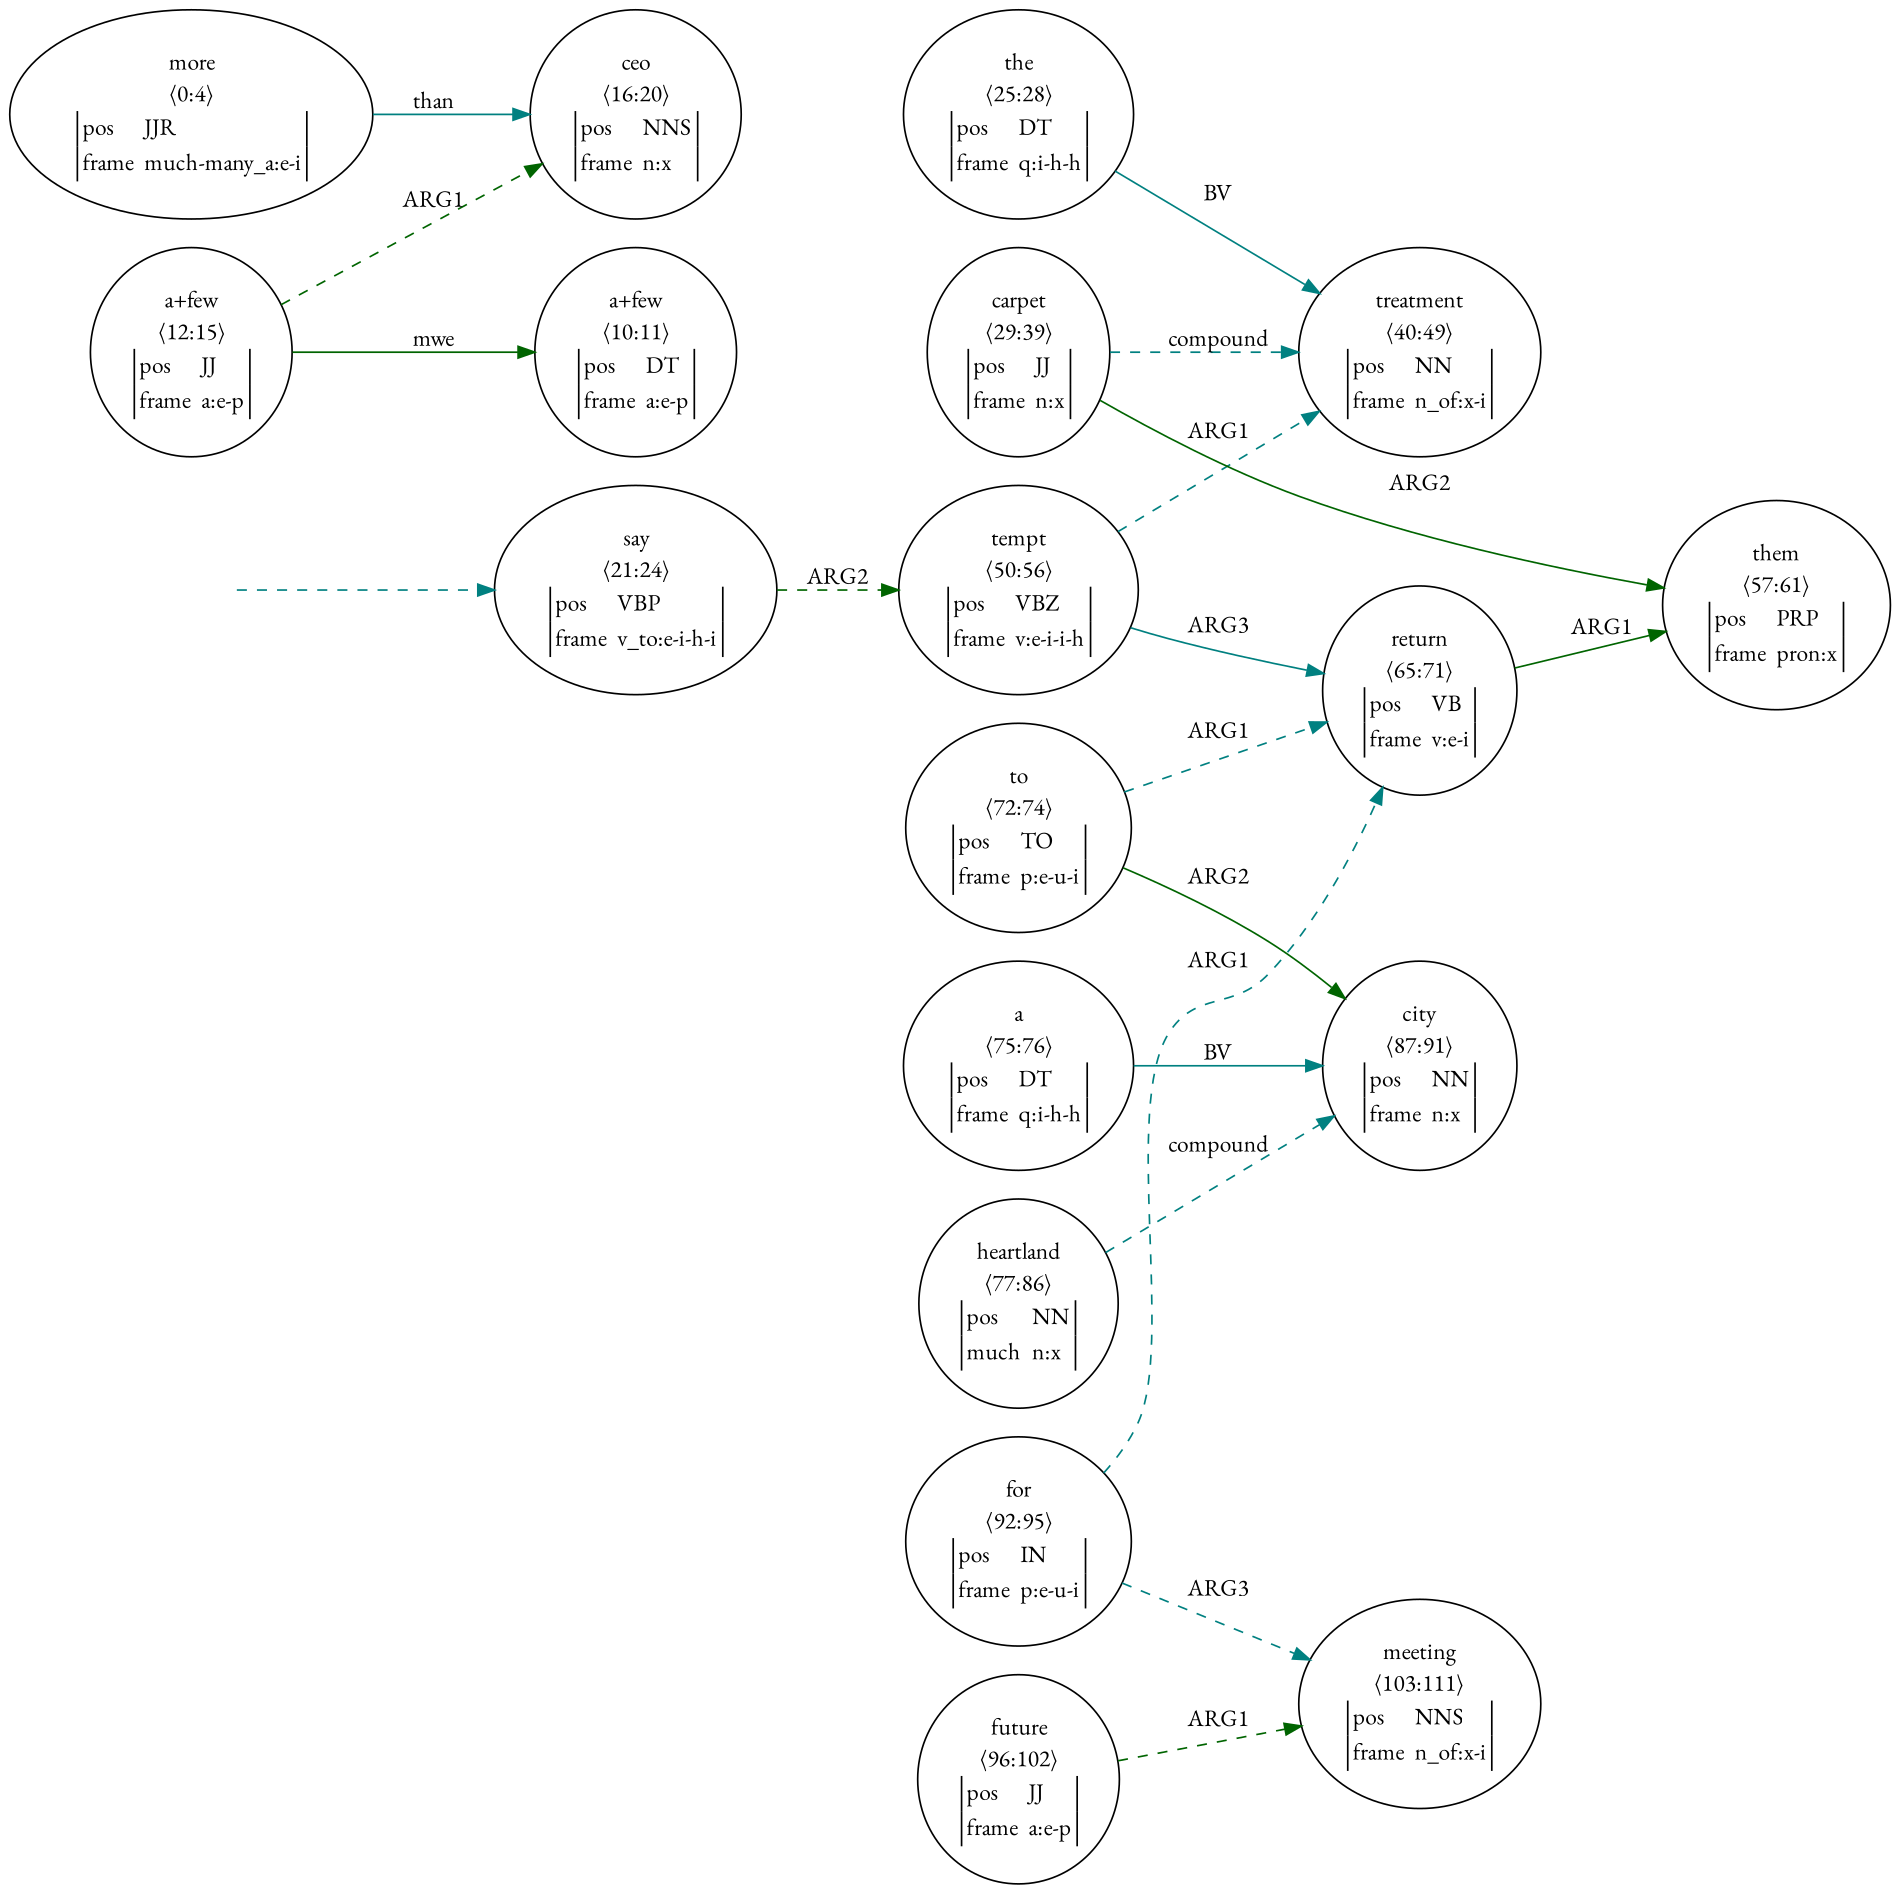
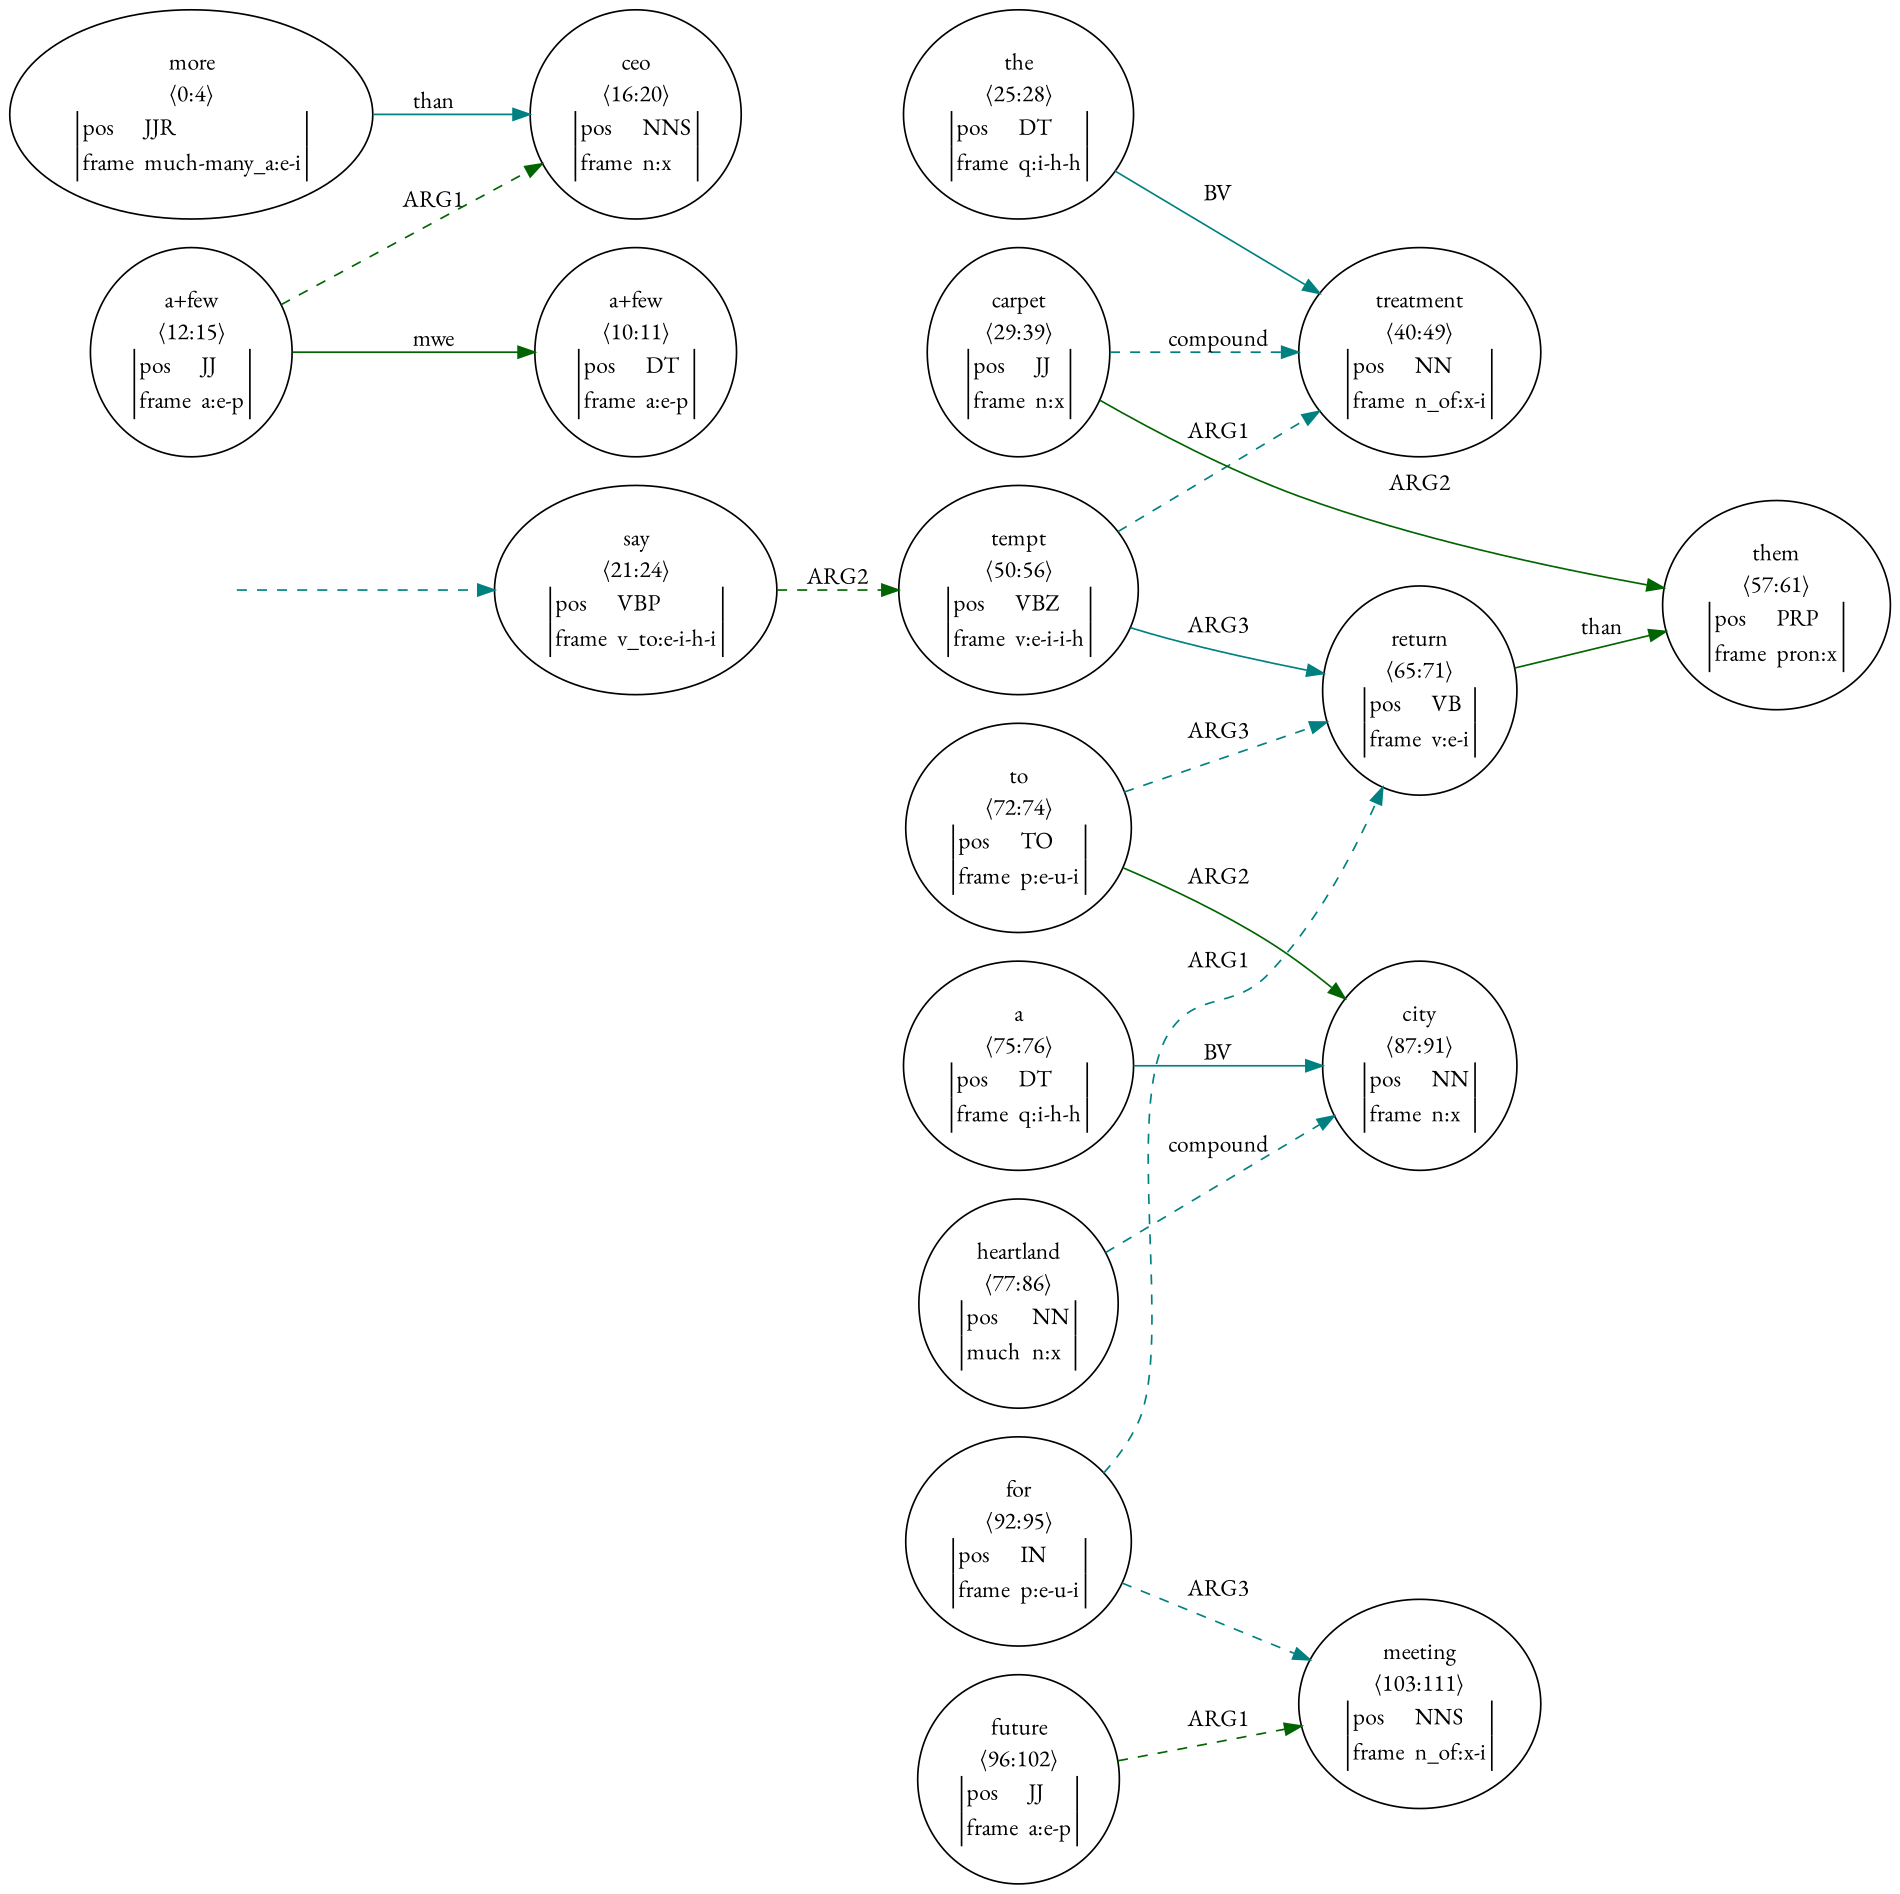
edge "return" -> "them": label "ARG1" -> "than"
edge "to" -> "return": label "ARG1" -> "ARG3"
